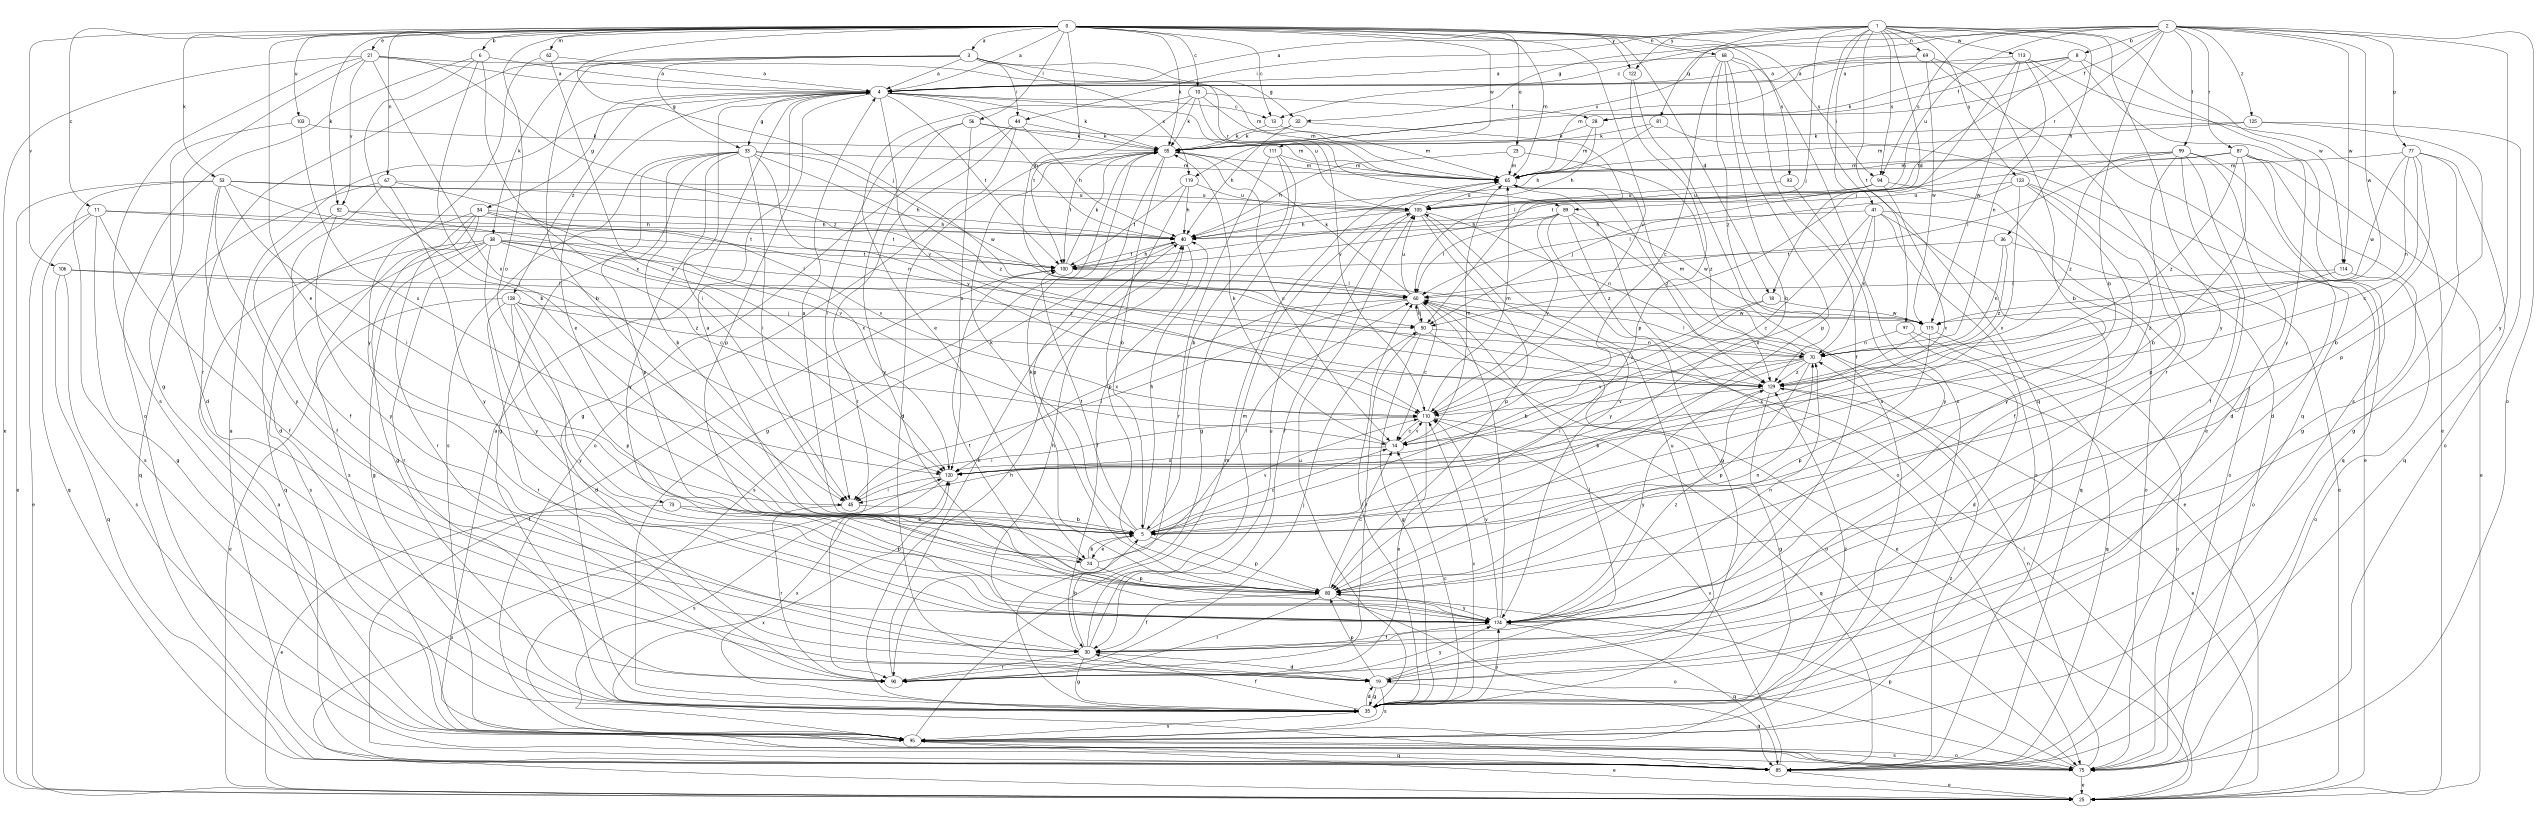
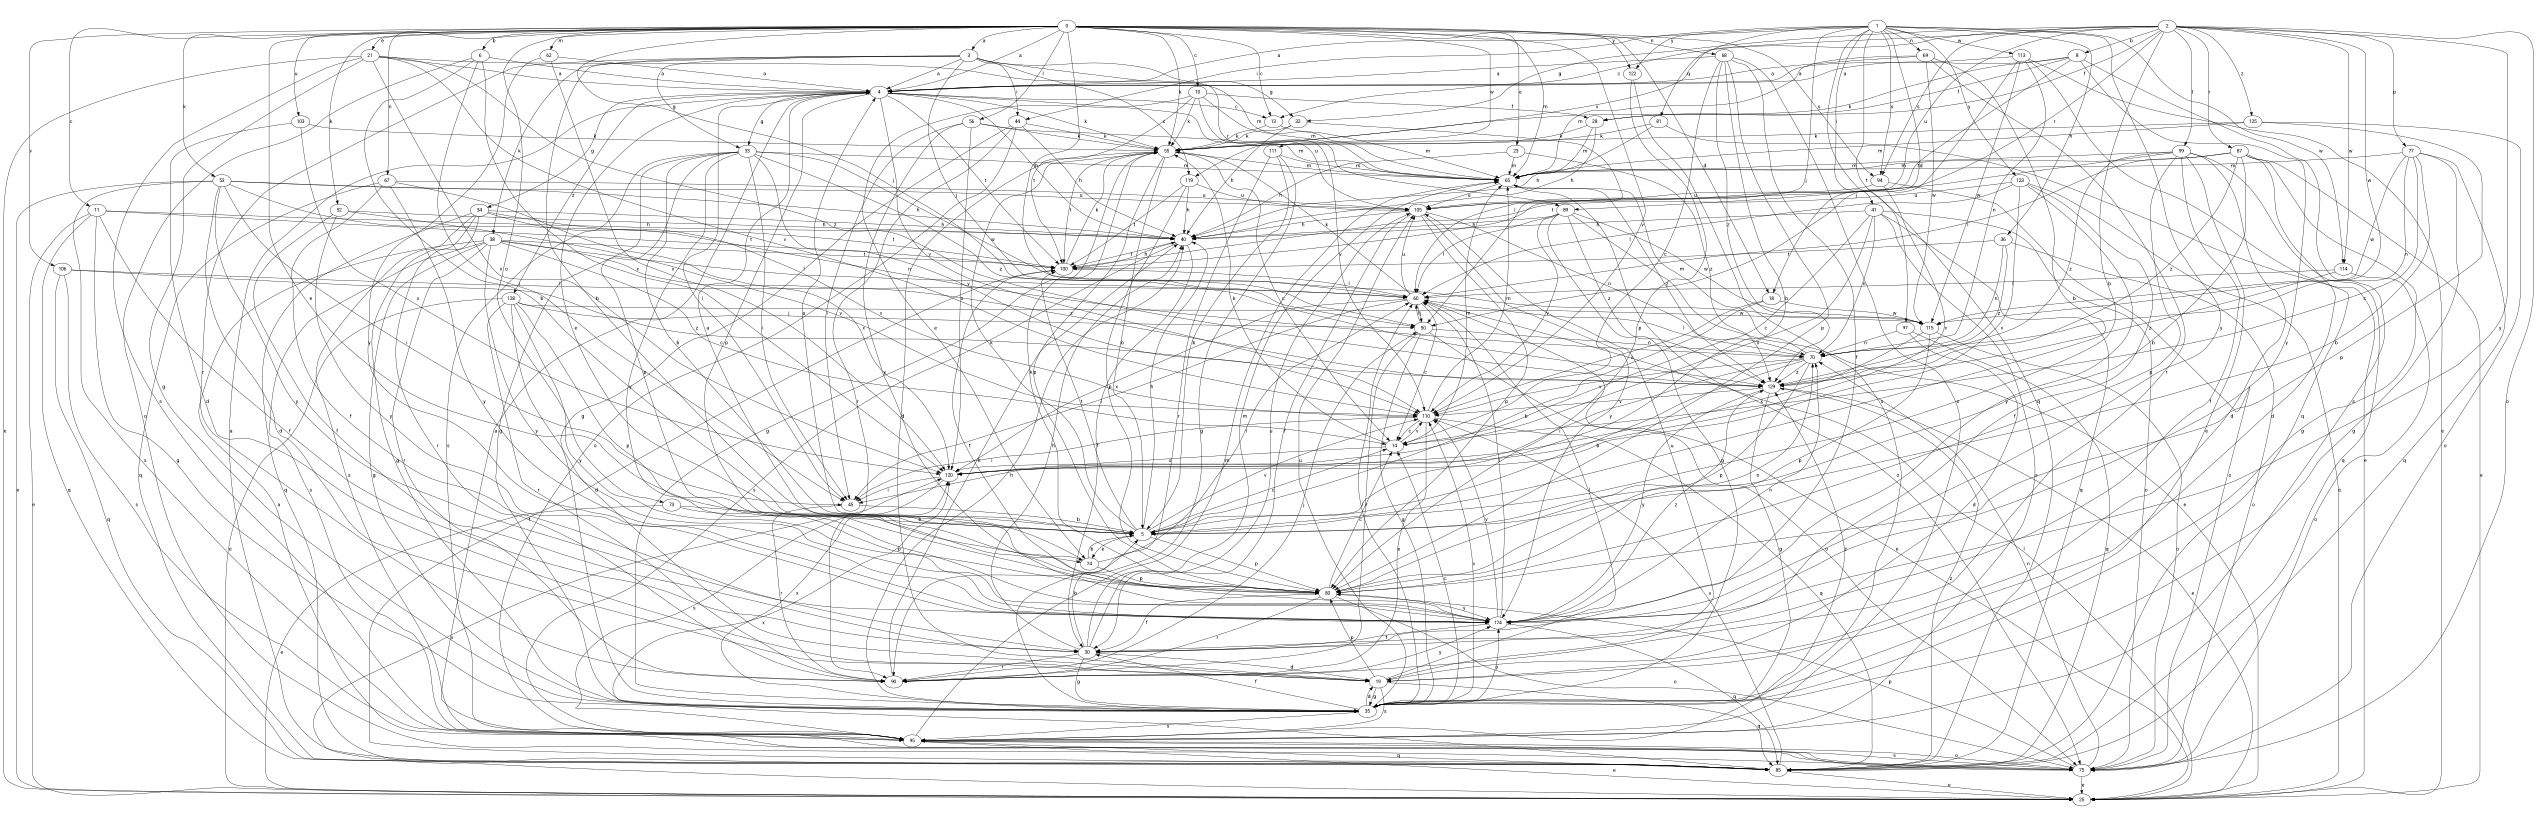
edge "21" -> "52": now "21" -> "110"
node "93": removed
edge "94" -> "50": now "3" -> "50"
